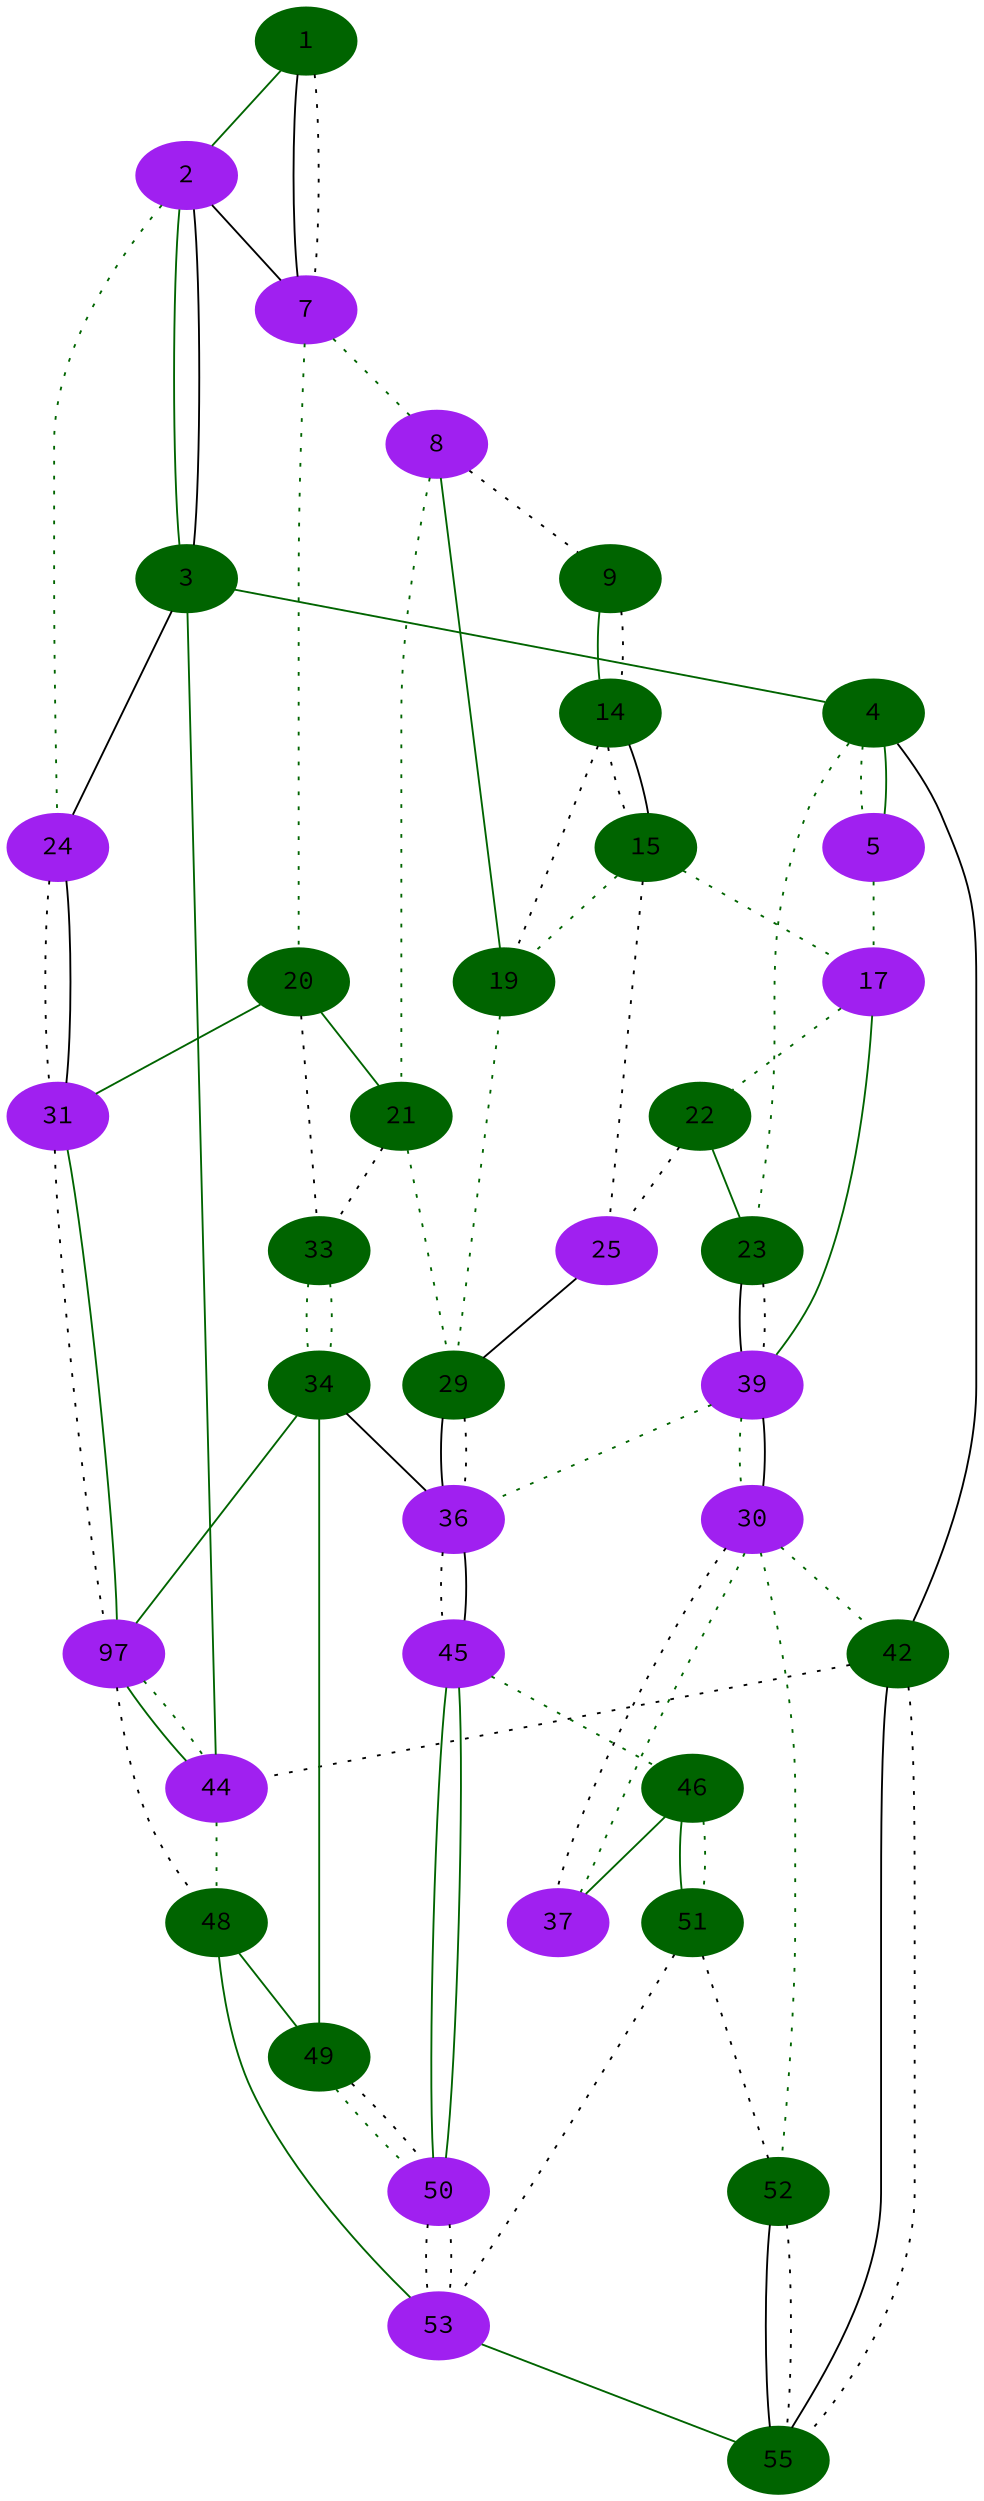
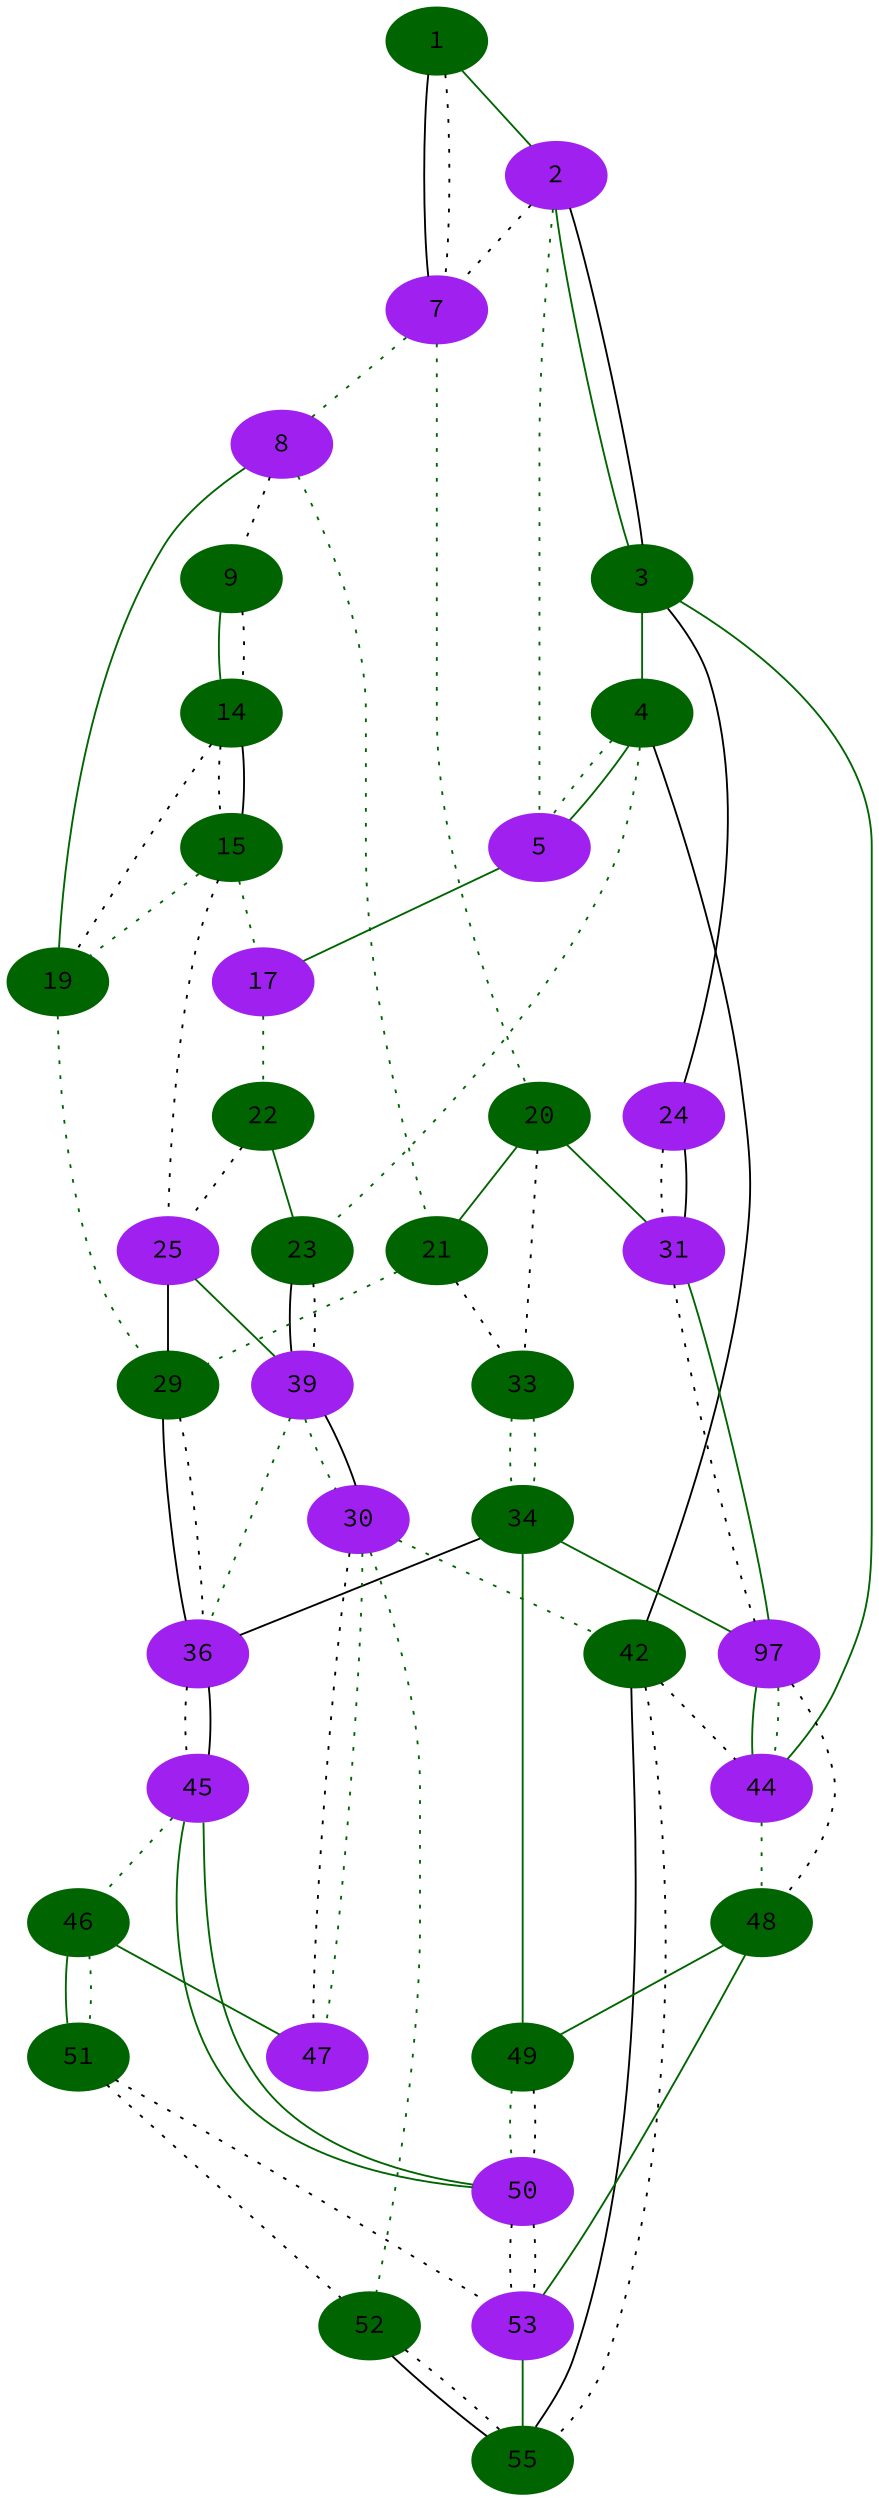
edge "2" -- "7": style solid -> dotted
edge "2" -- "24": now "2" -- "5"
edge "5" -- "17": style dotted -> solid
edge "17" -- "39": now "25" -- "39"
node "37": label "37" -> "47"
